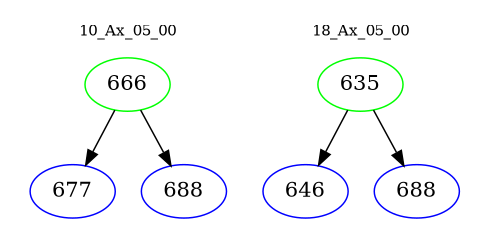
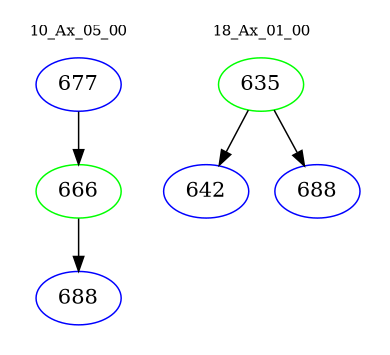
cluster "18_Ax_05_00": label "18_Ax_05_00" -> "18_Ax_01_00"
edge "666" -> "677": reversed
node "646": label "646" -> "642"
